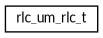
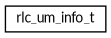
node "rlc_um_rlc_t": label "rlc_um_rlc_t" -> "rlc_um_info_t"
